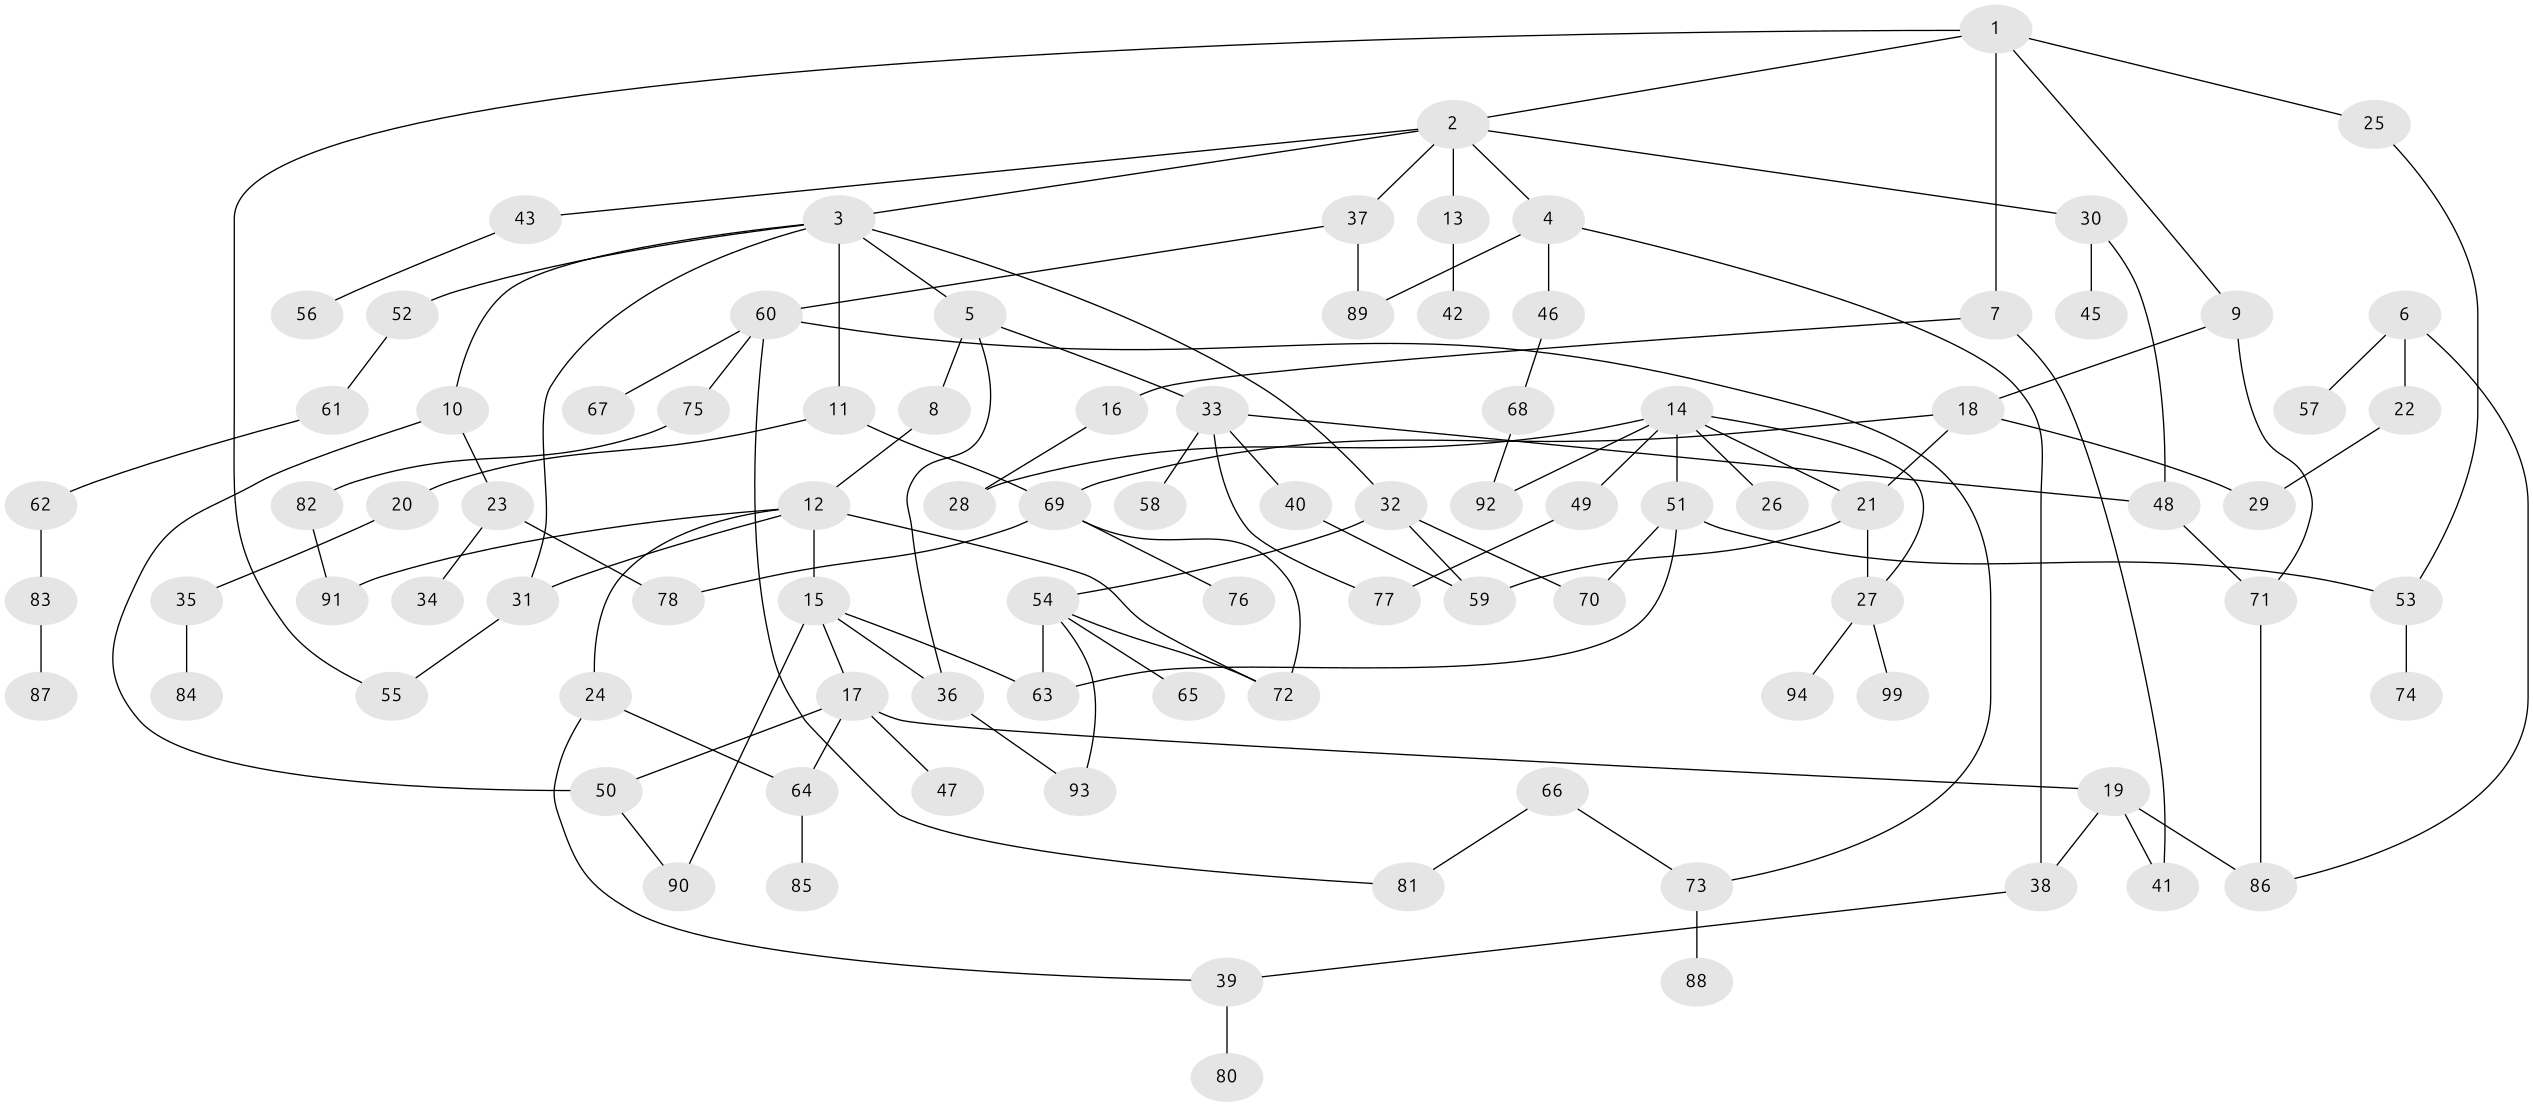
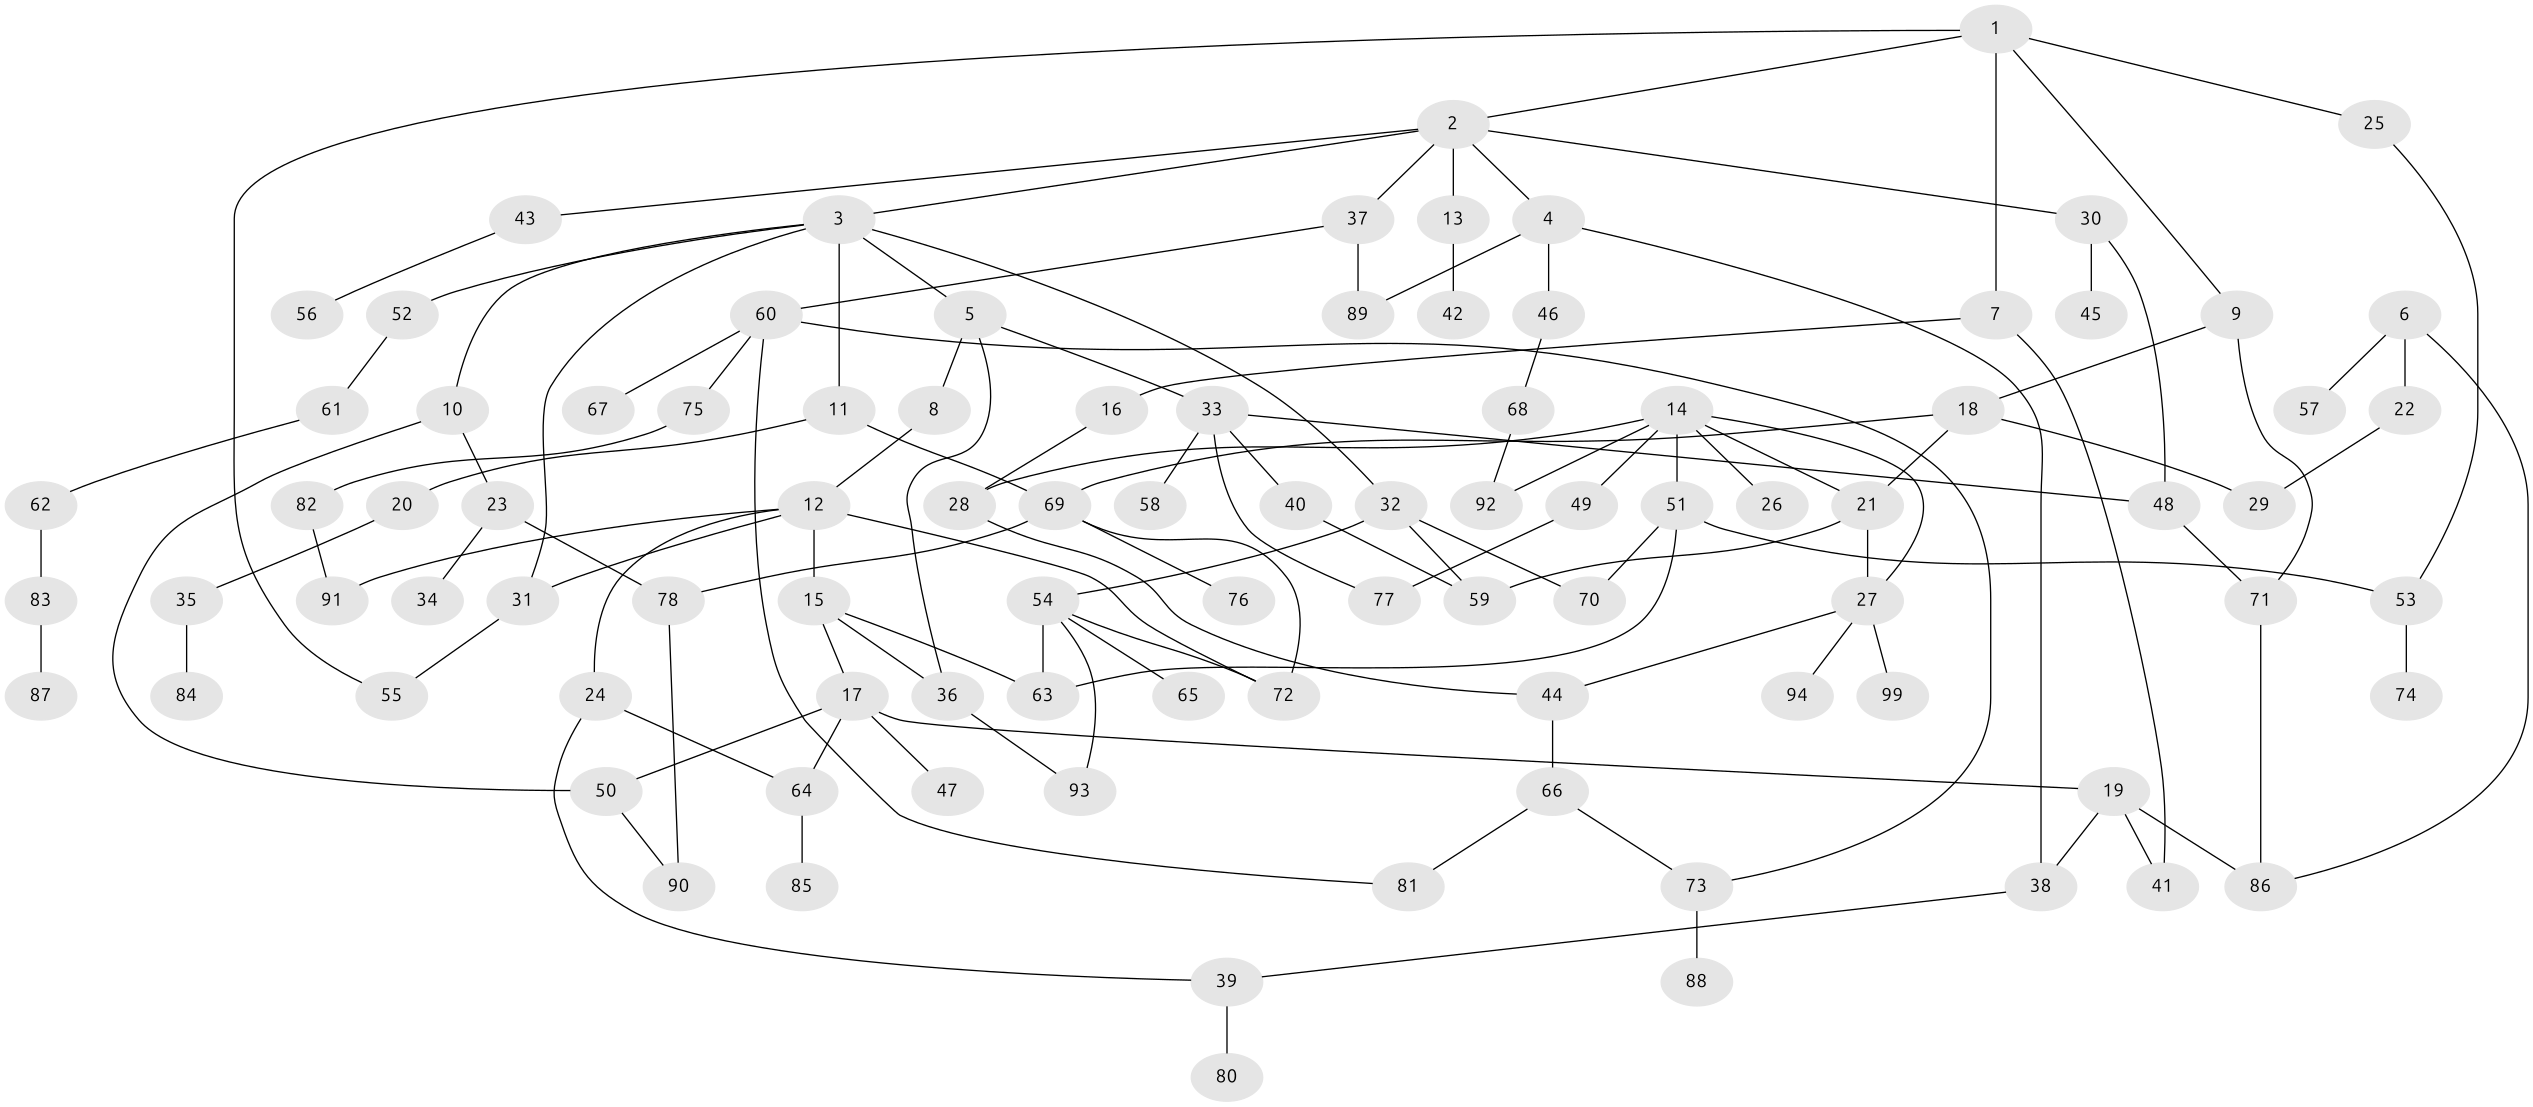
node "44": added
edge "15" -- "90": now "78" -- "90"
